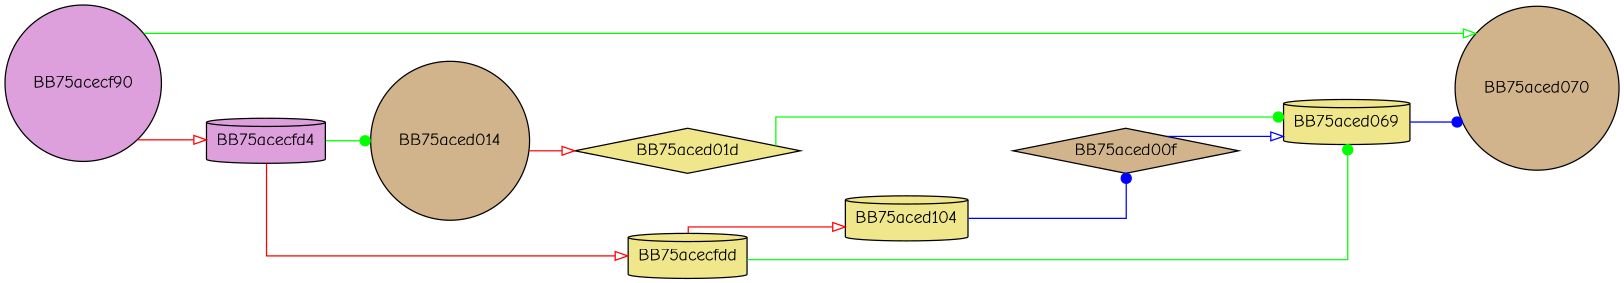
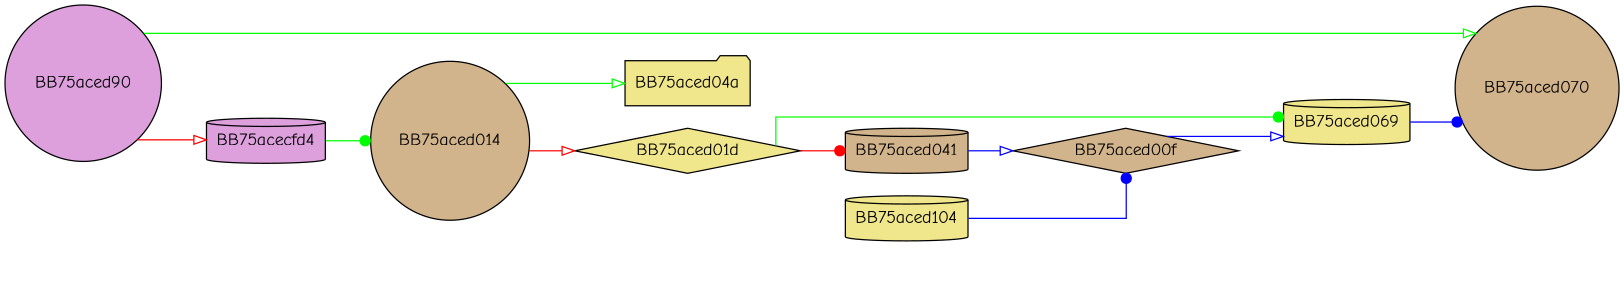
node "BB75acecf90": label "BB75acecf90" -> "BB75aced90"
node "BB75aced04a": added
node "BB75aced041": added
node "BB75acecfdd": removed
